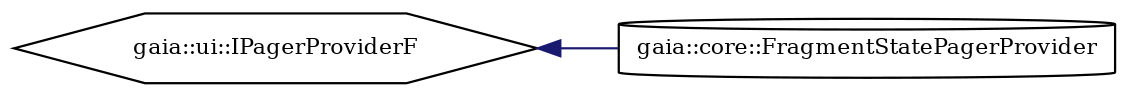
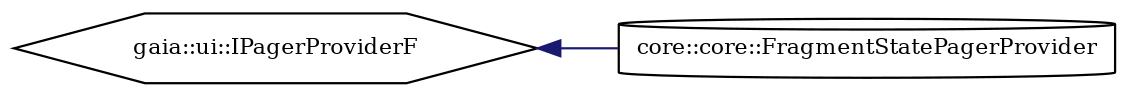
node "gaia::core::FragmentStatePagerProvider": label "gaia::core::FragmentStatePagerProvider" -> "core::core::FragmentStatePagerProvider"
